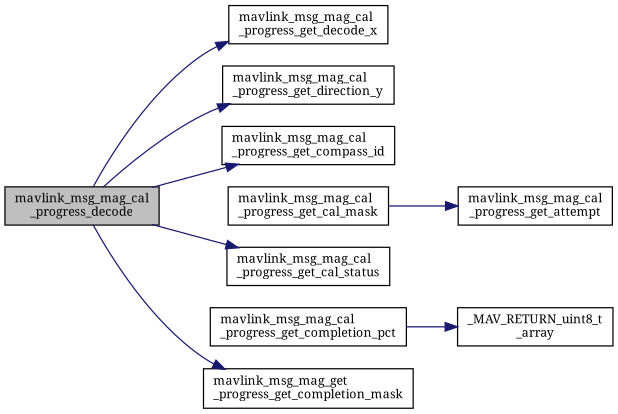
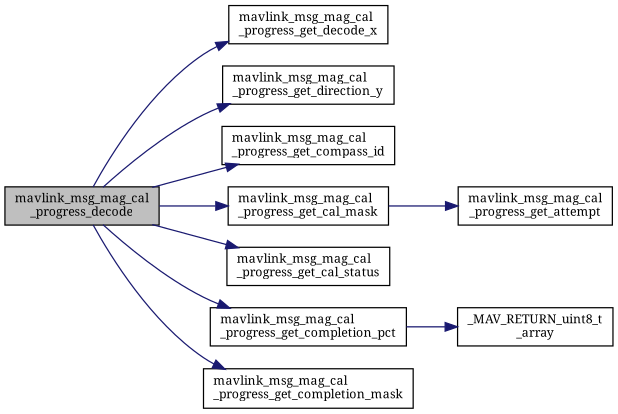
edge "mavlink_msg_mag_cal _progress_decode" -> "mavlink_msg_mag_cal _progress_get_cal_mask": added
edge "mavlink_msg_mag_cal _progress_decode" -> "mavlink_msg_mag_cal _progress_get_completion_pct": added
node "mavlink_msg_mag_get _progress_get_completion_mask": label "mavlink_msg_mag_get _progress_get_completion_mask" -> "mavlink_msg_mag_cal _progress_get_completion_mask"
